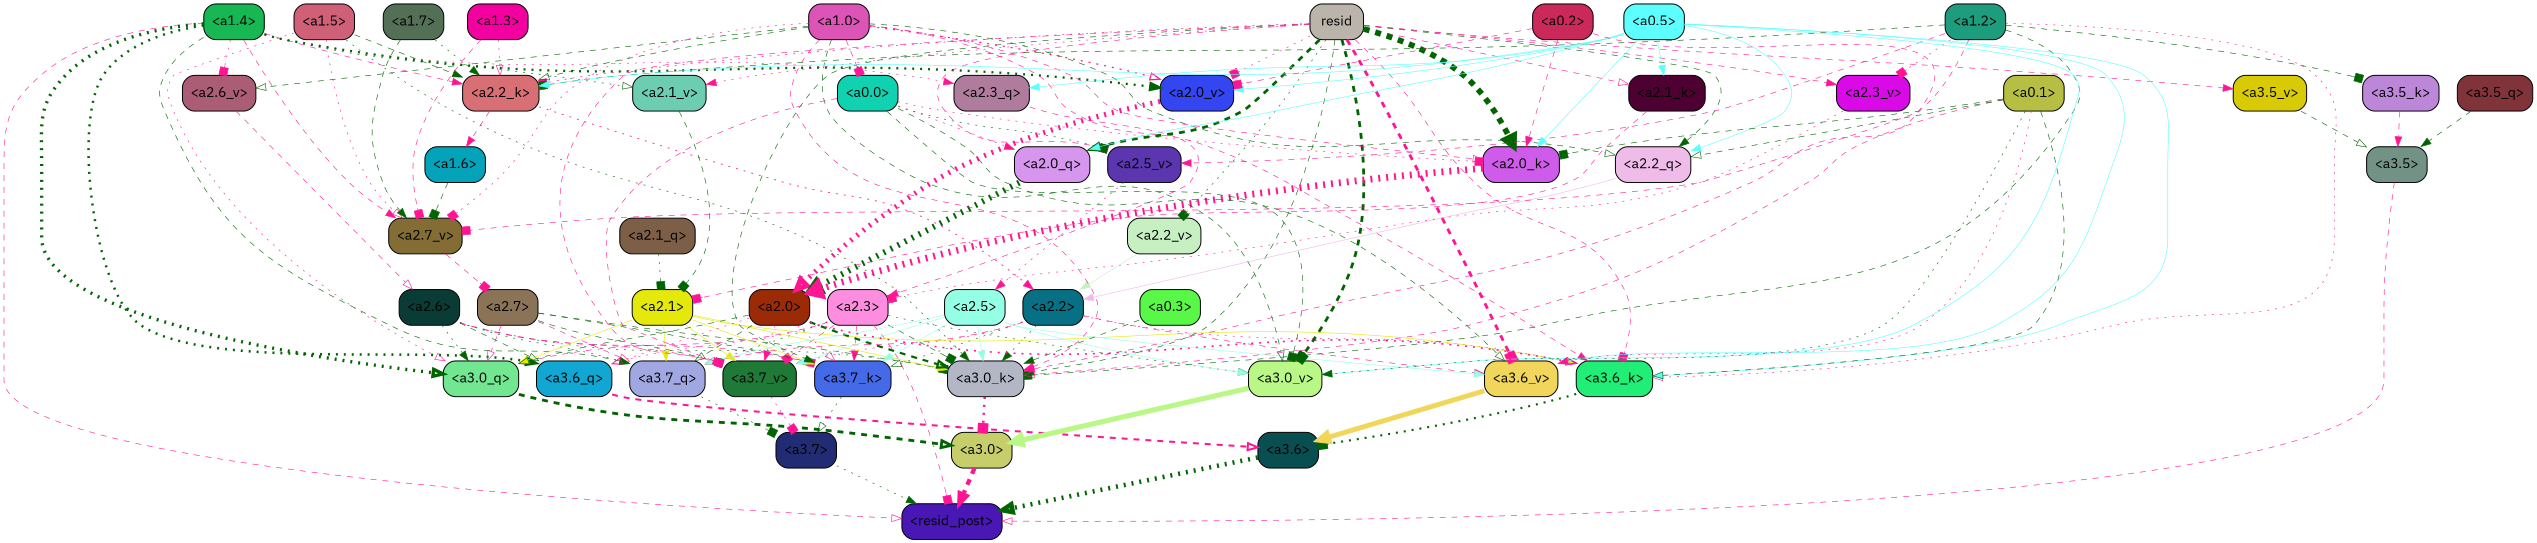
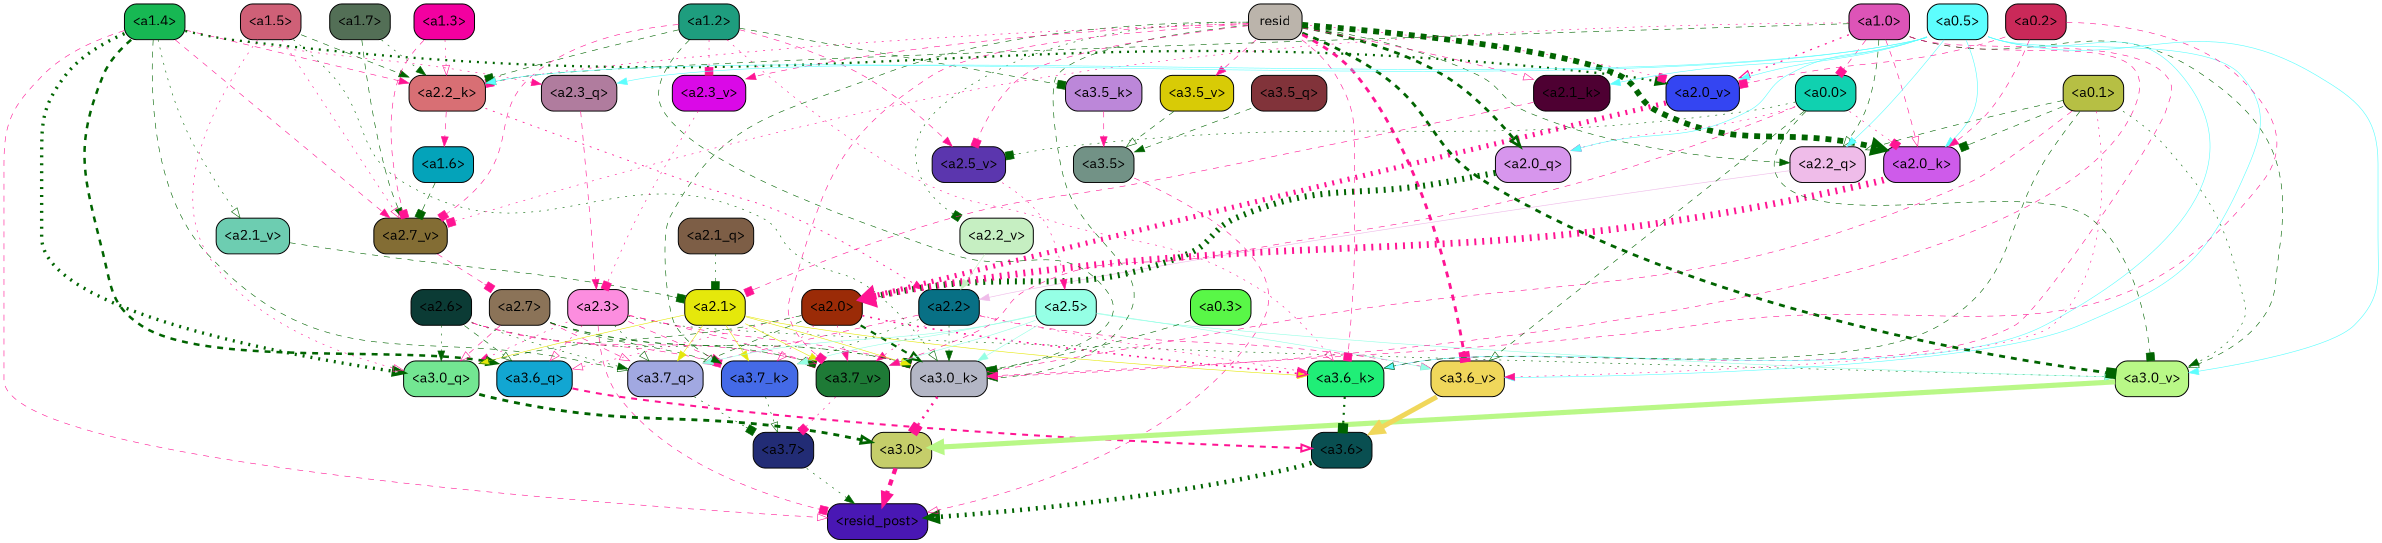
edge "resid" -> "<a2.1_v>": removed
node "<a2.6_v>": removed
edge "<a1.5>" -> "<a3.0_k>": arrowhead normal -> onormal
edge "<a1.4>" -> "<a3.6_q>": style dotted -> dashed
edge "<a2.3>" -> "<a3.0_k>": color darkgreen -> deeppink
edge "<a2.3>" -> "<a3.0_q>": style dashed -> dotted
